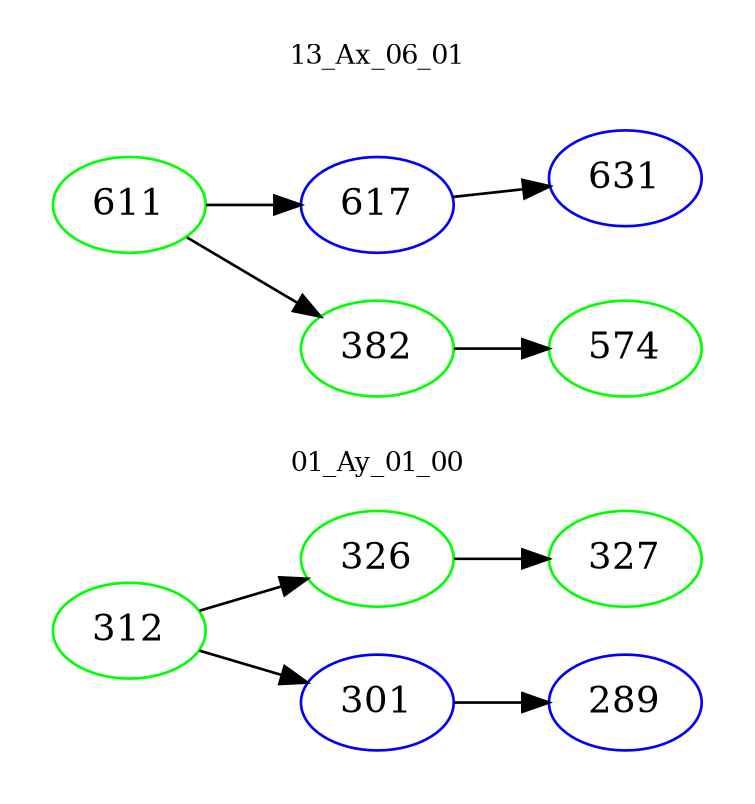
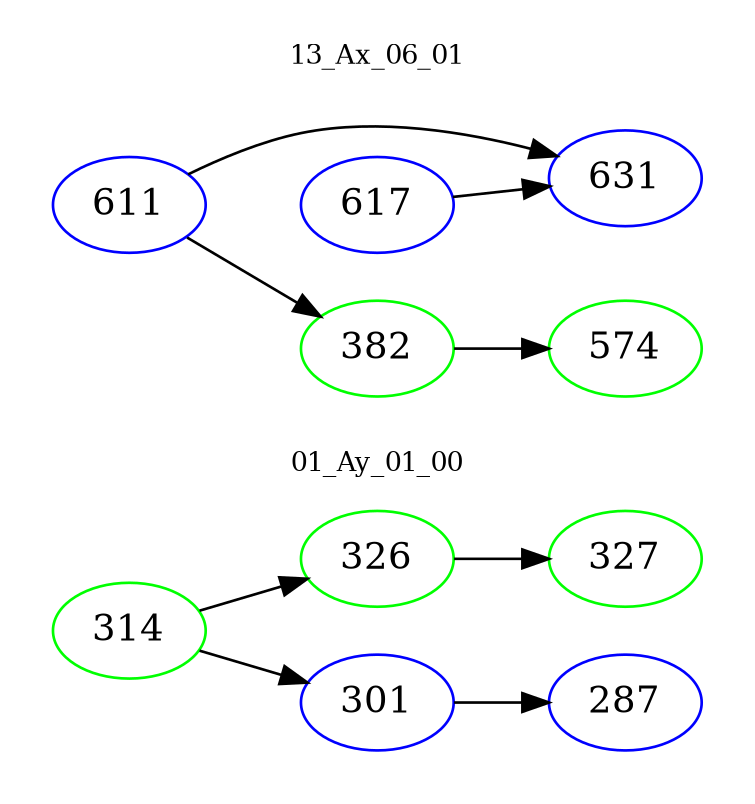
node "611": color green -> blue
edge "611" -> "617": now "611" -> "631"
node "312": label "312" -> "314"
node "289": label "289" -> "287"
